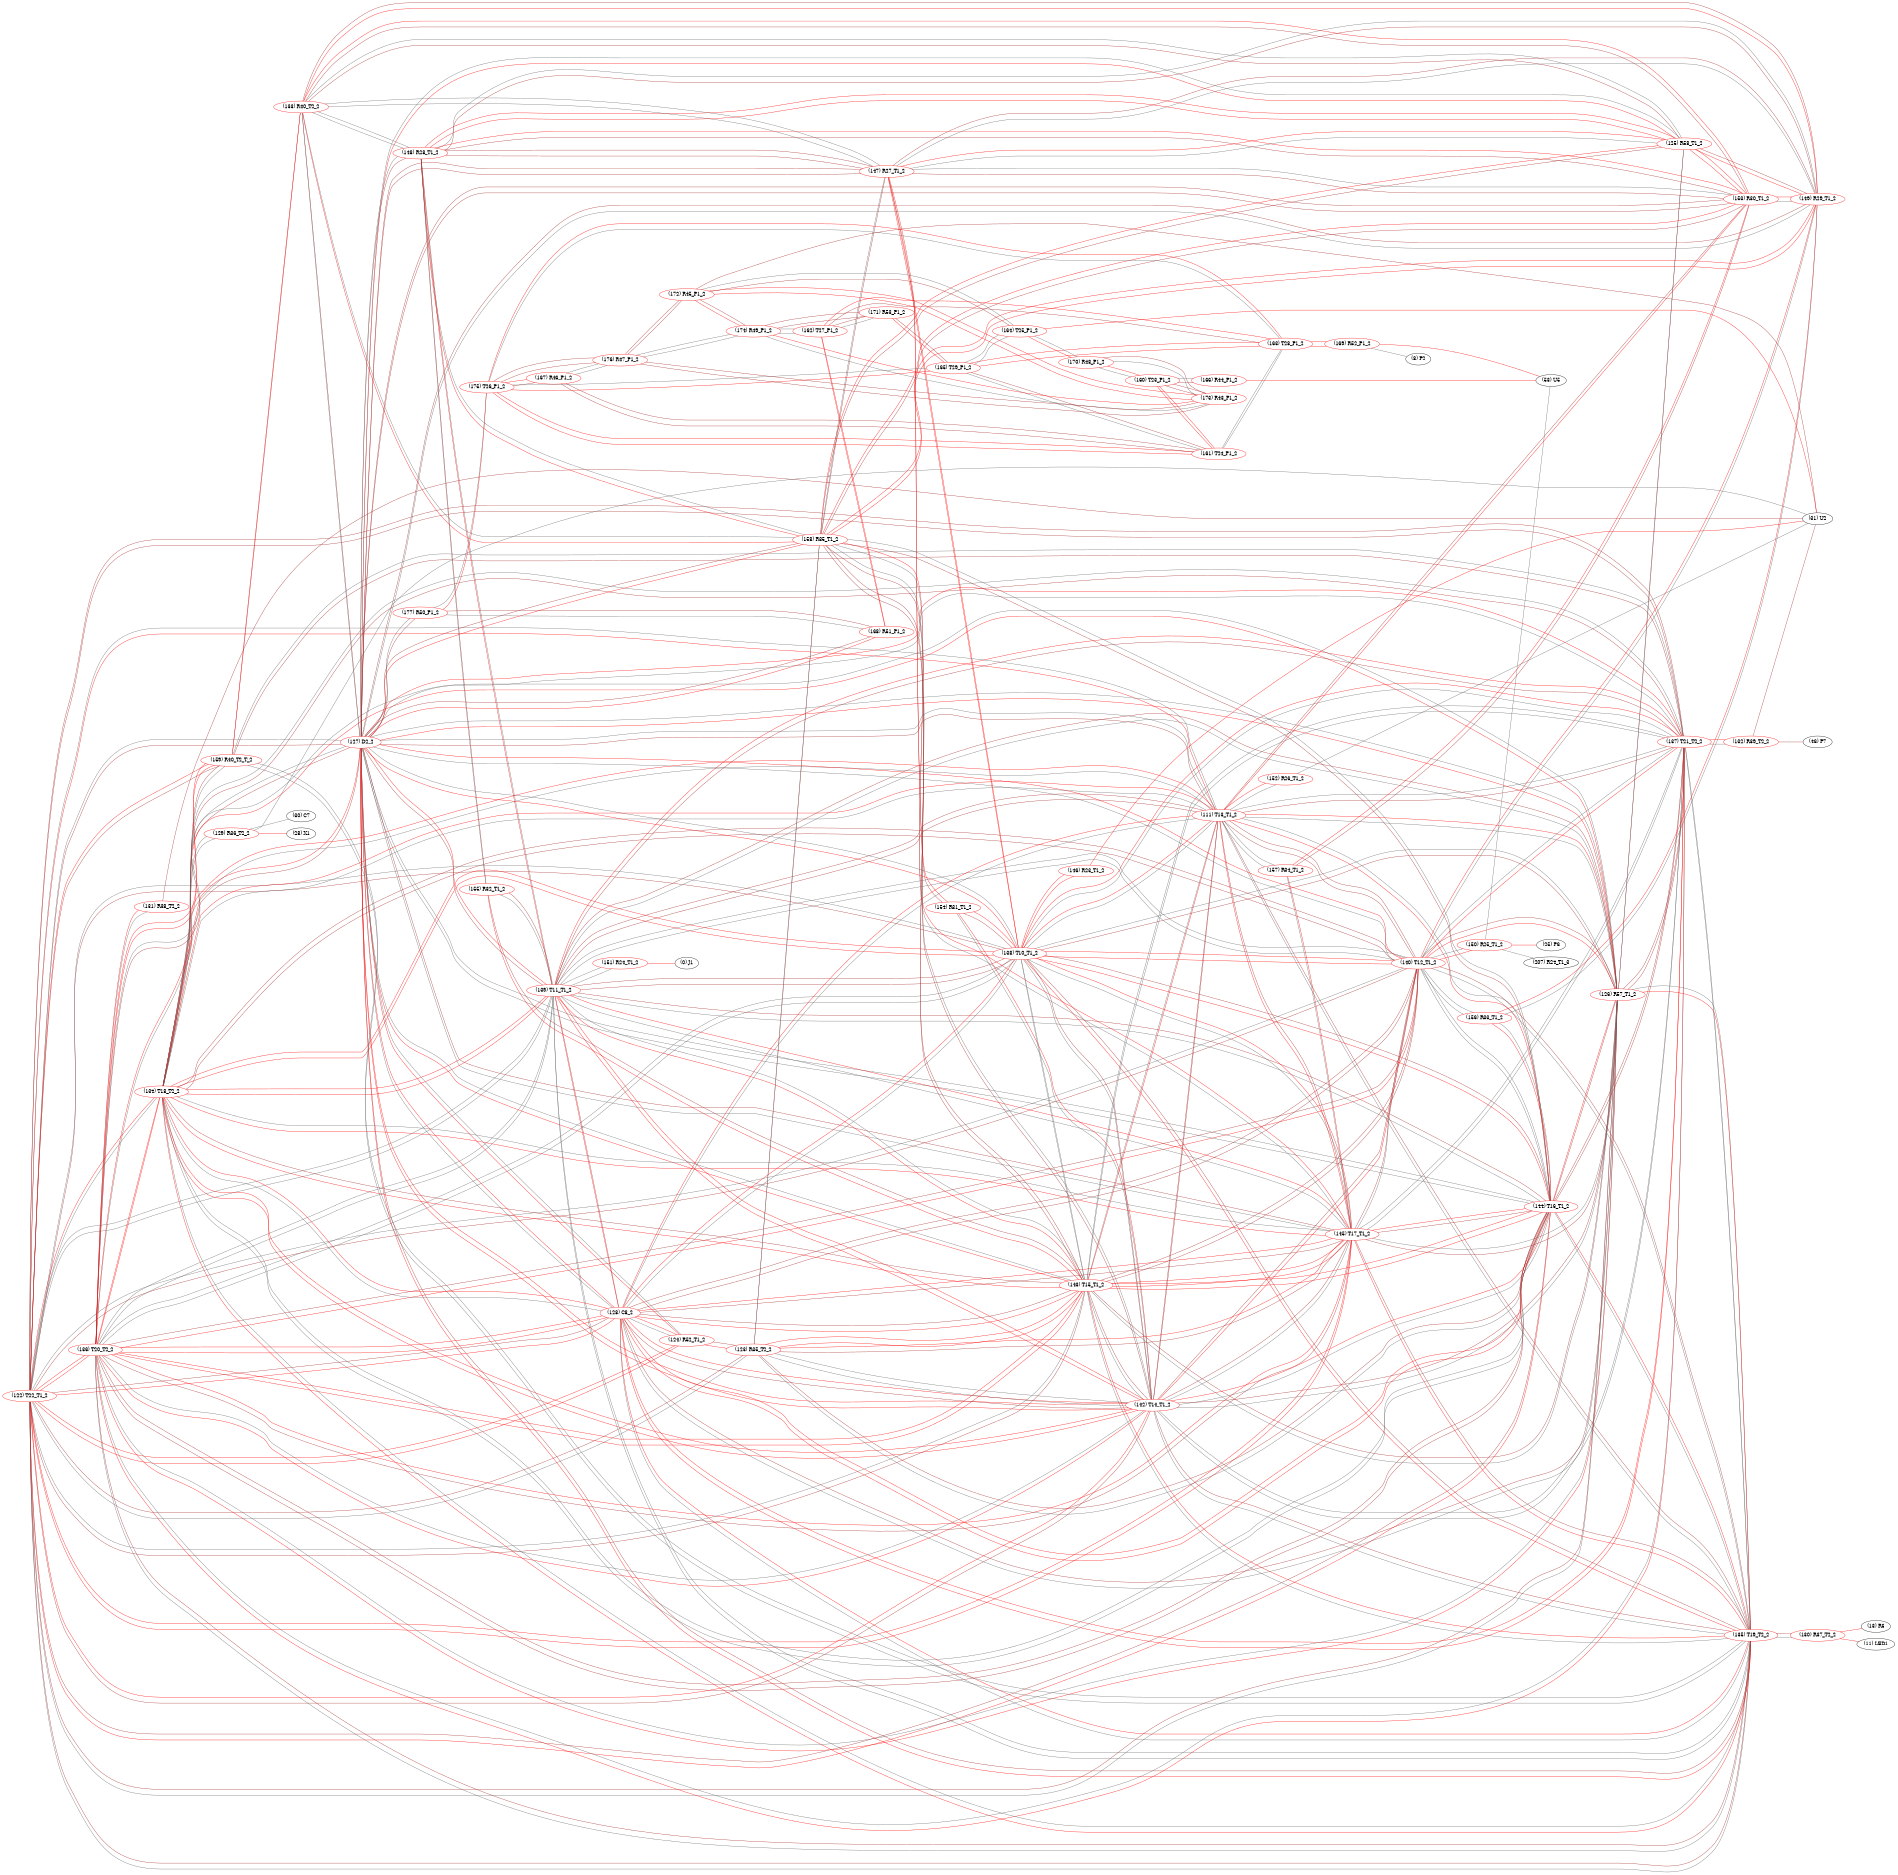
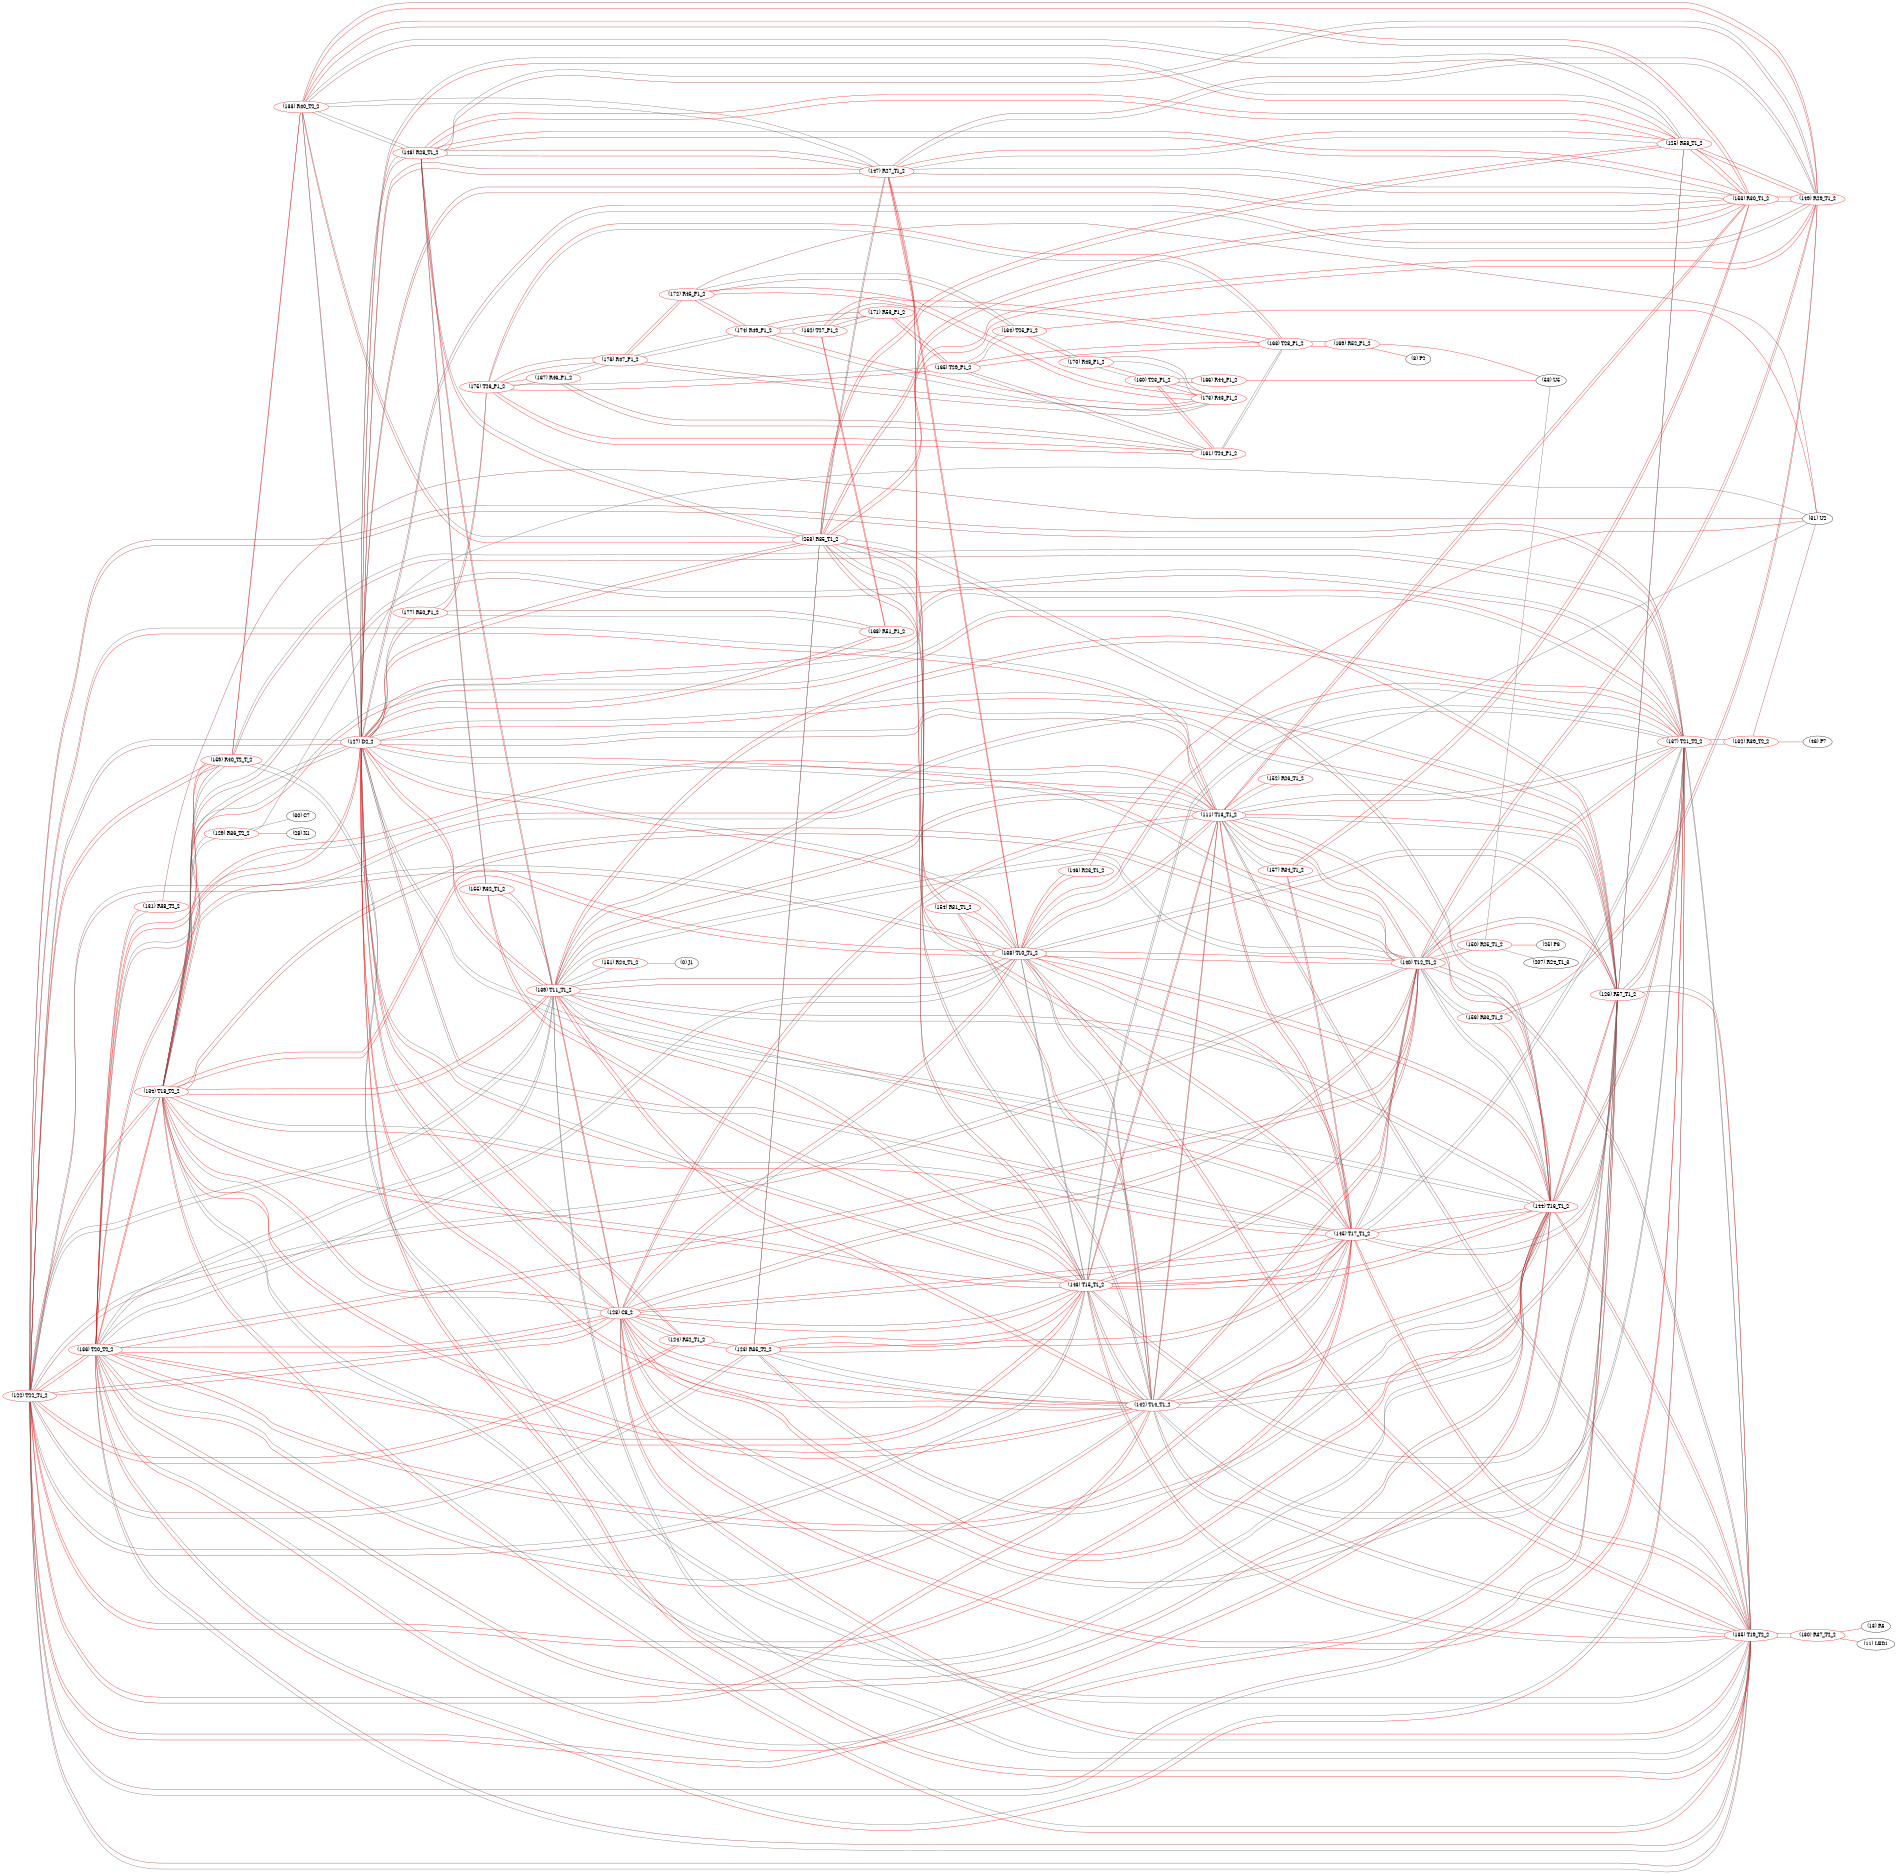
edge "(169) R52_P1_2" -- "(8) P2": color gray40 -> red
node "(158) R35_T1_2": label "(158) R35_T1_2" -> "(258) R35_T1_2"
edge "(151) R24_T1_2" -- "(0) J1": color red -> gray40
